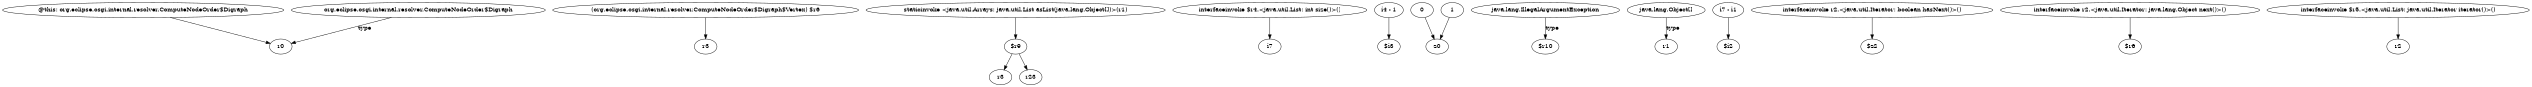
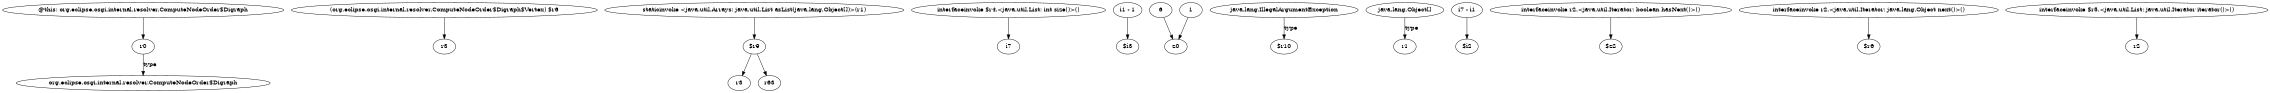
node "i4 - 1": label "i4 - 1" -> "i1 - 1"
node "0": label "0" -> "6"
edge "org.eclipse.osgi.internal.resolver.ComputeNodeOrder$Digraph" -> "r0": reversed
node "r23": label "r23" -> "r63"
